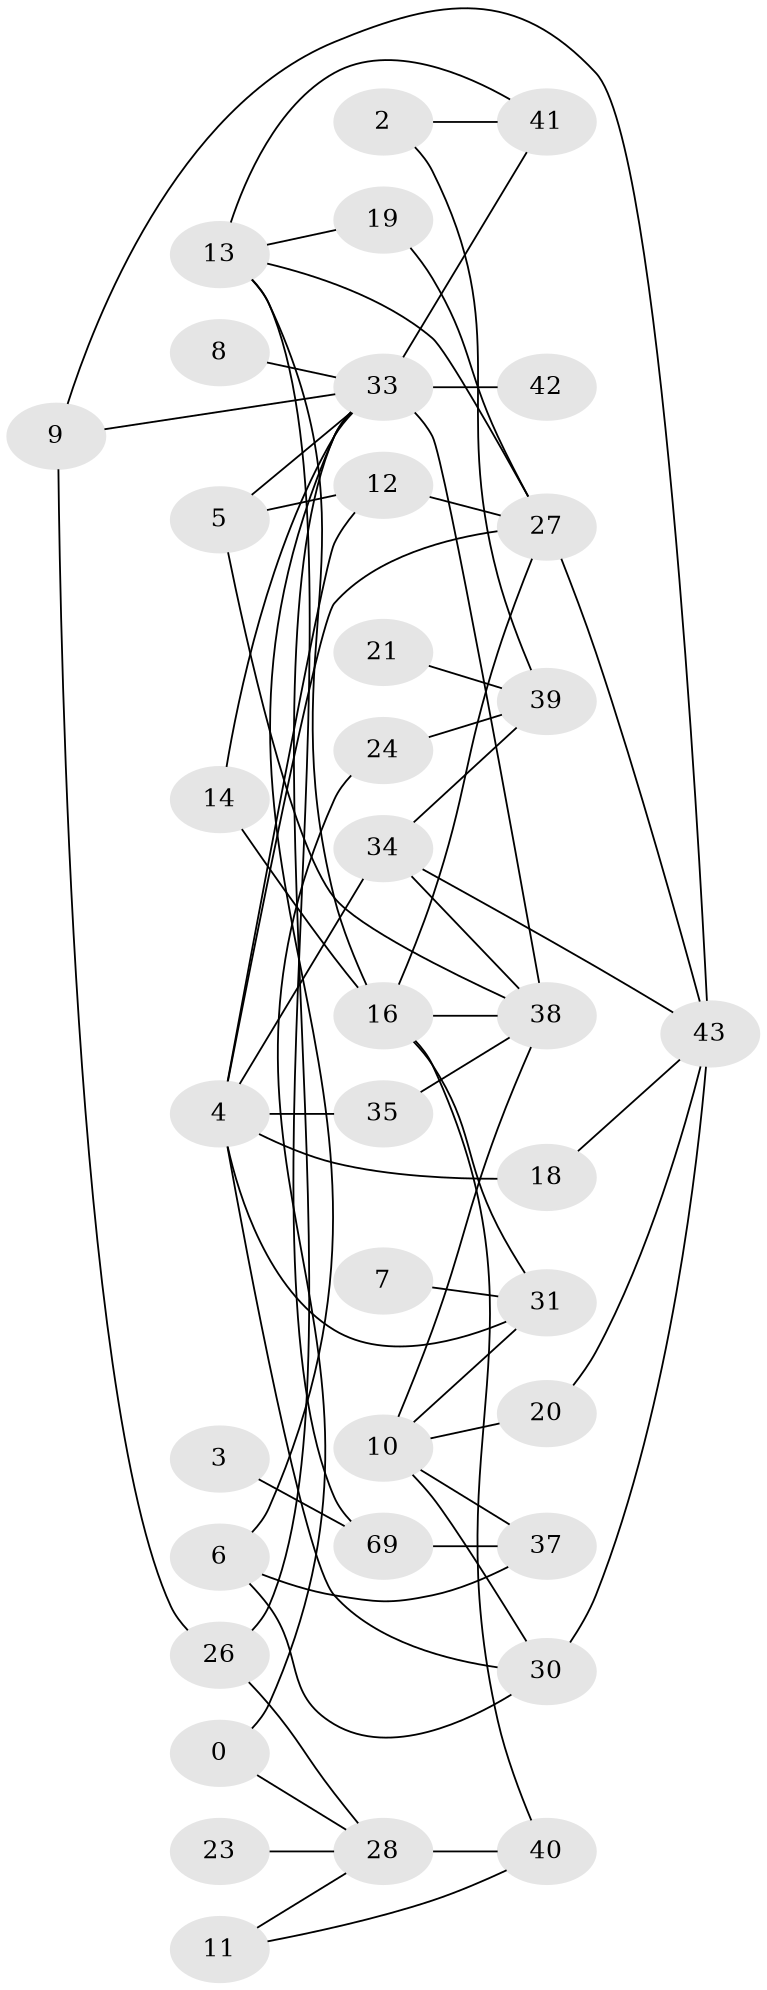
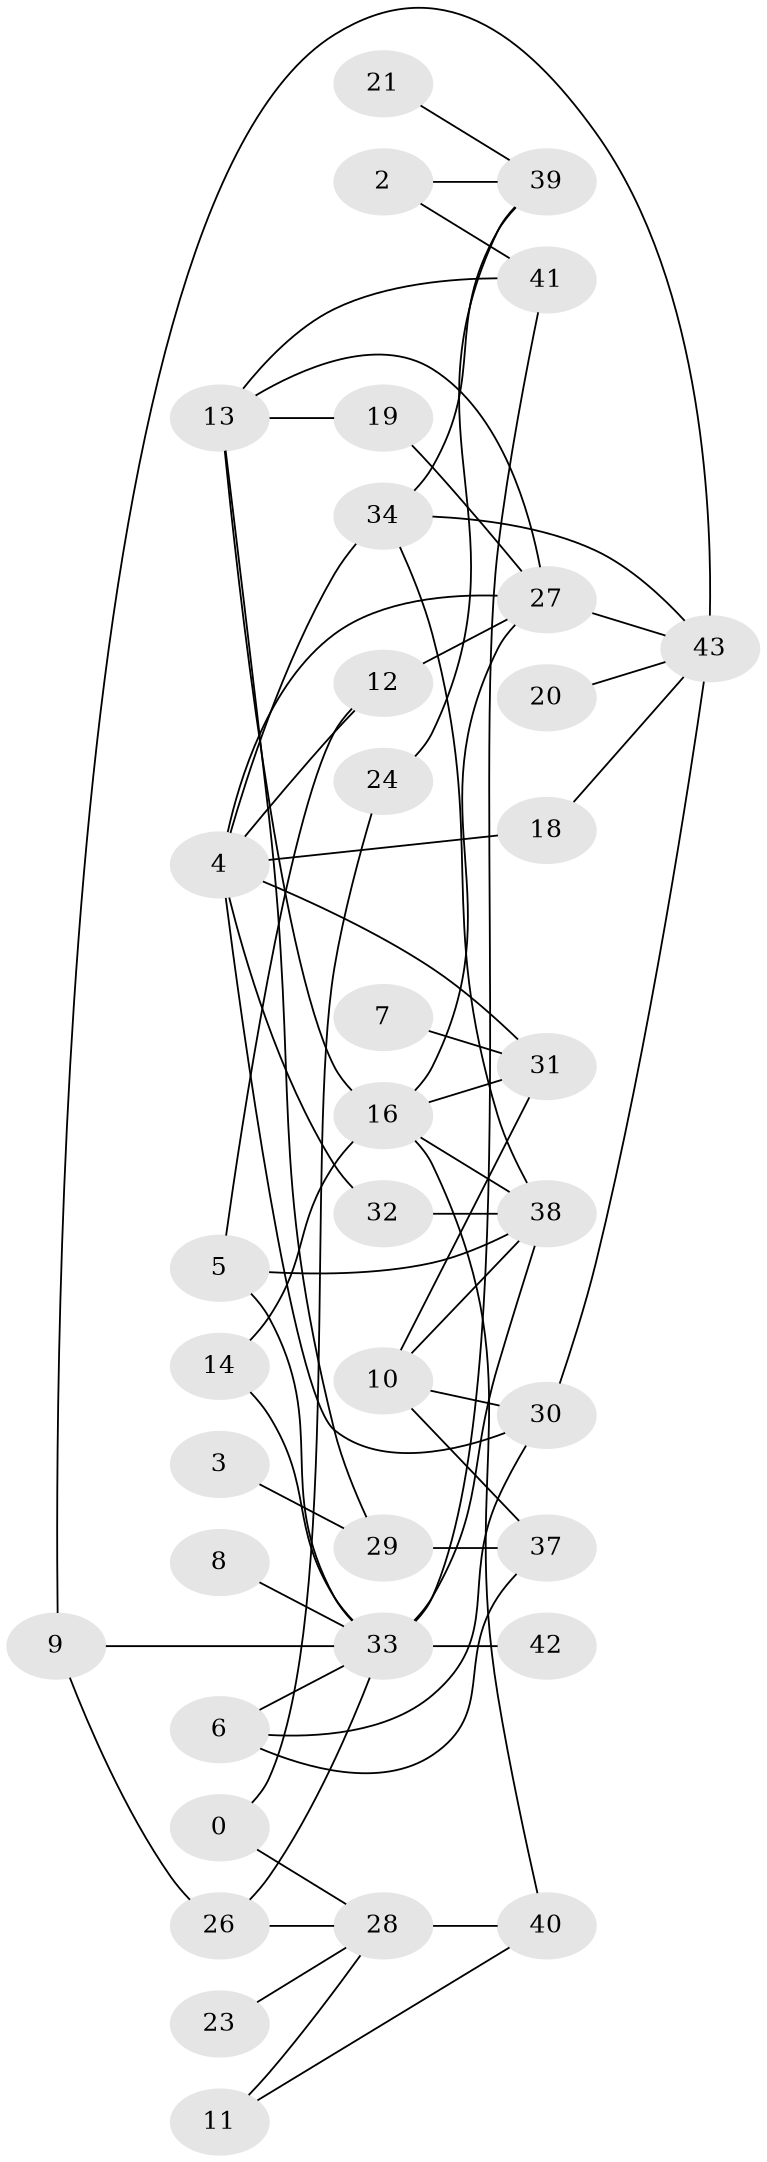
node "35": label "35" -> "32"
edge "20" -- "10": removed
node "69": label "69" -> "29"
